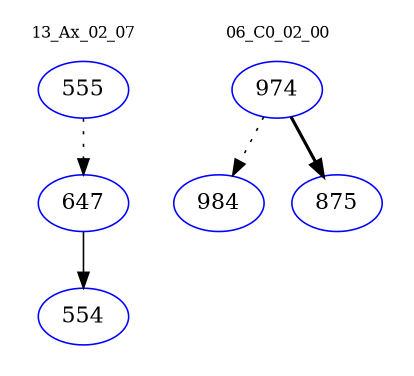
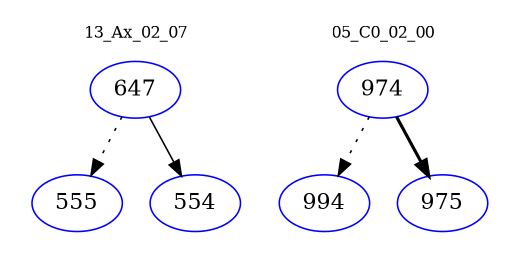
cluster "06_C0_02_00": label "06_C0_02_00" -> "05_C0_02_00"
edge "555" -> "647": reversed
node "984": label "984" -> "994"
node "875": label "875" -> "975"
